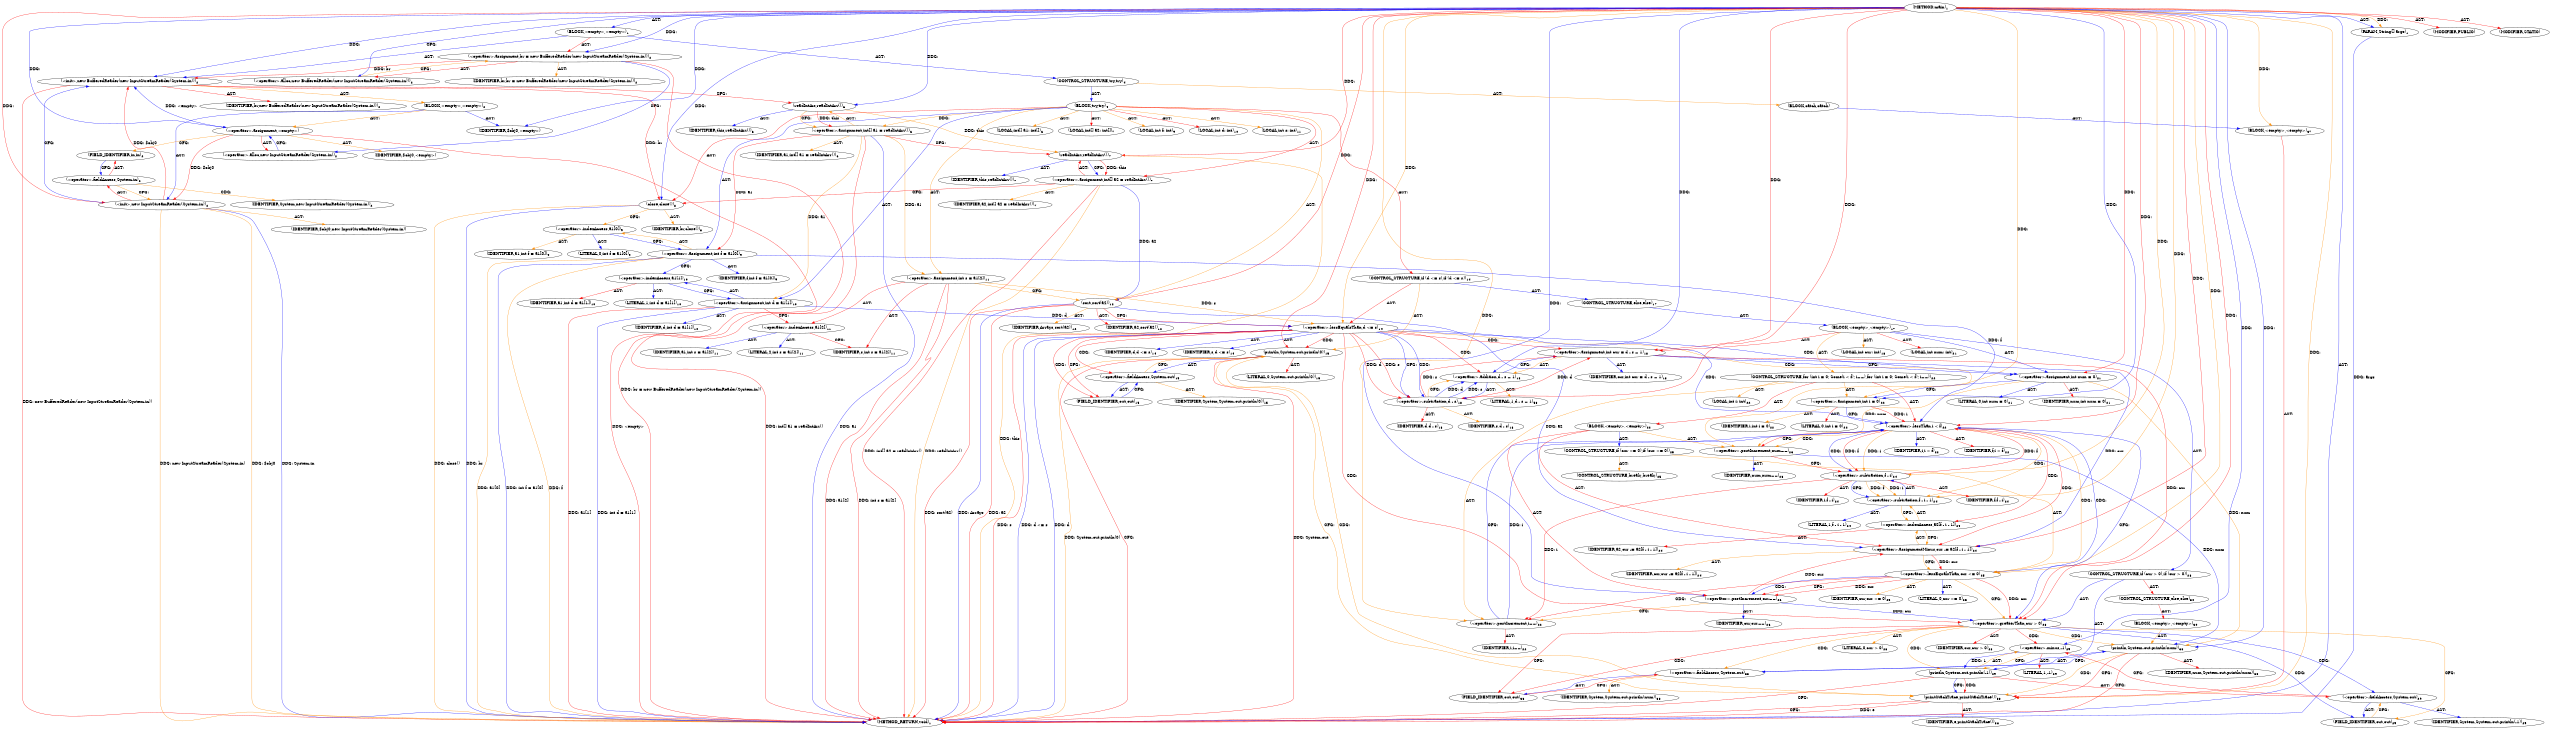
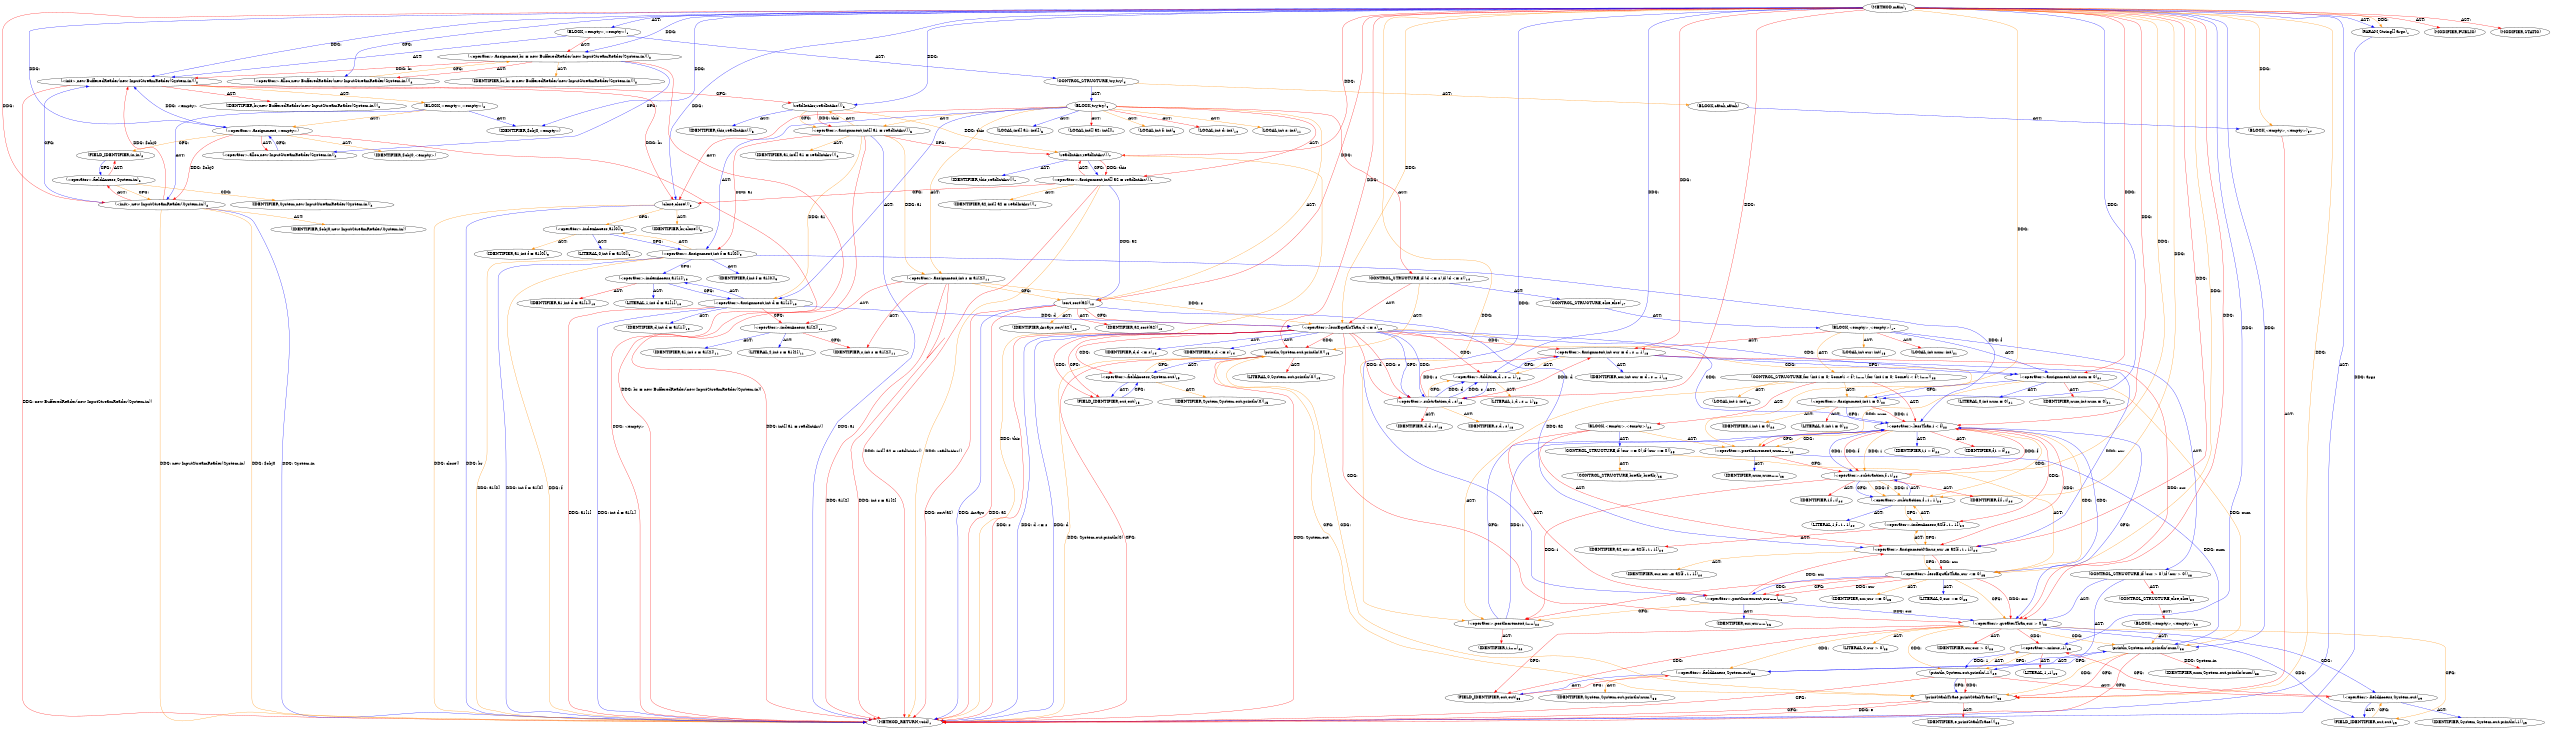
edge "(BLOCK,try,try)" -> "(LOCAL,int[] a1: int[])": color darkorange -> blue
edge "(BLOCK,try,try)" -> "(<operator>.assignment,int[] a1 = readIntArr())": label "DDG: " -> "AST: "
edge "(println,System.out.println(num))" -> "(IDENTIFIER,num,System.out.println(num))": label "AST: " -> "DDG: System.in"
